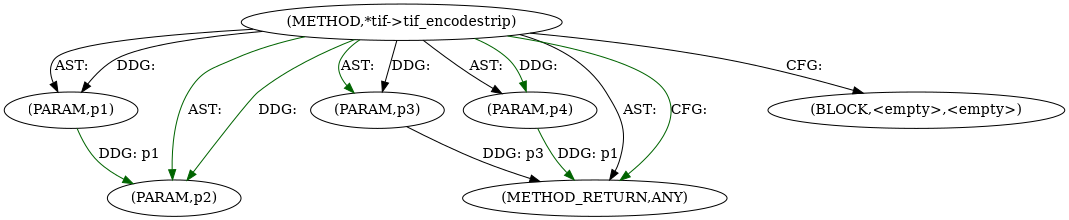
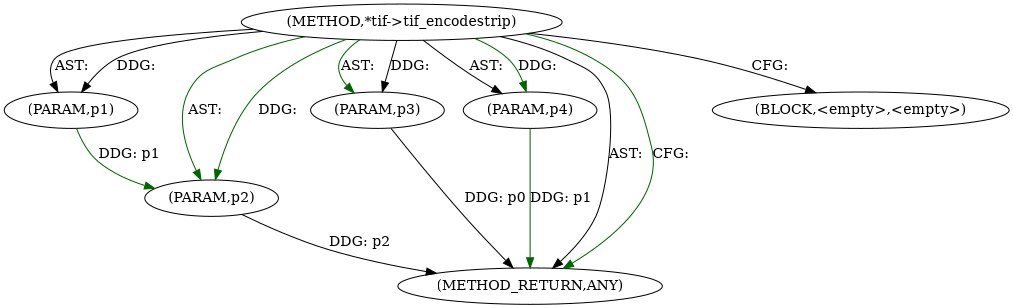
edge "(PARAM,p3)" -> "(METHOD_RETURN,ANY)": label "DDG: p3" -> "DDG: p0"
edge "(PARAM,p2)" -> "(METHOD_RETURN,ANY)": added, label "DDG: p2"
